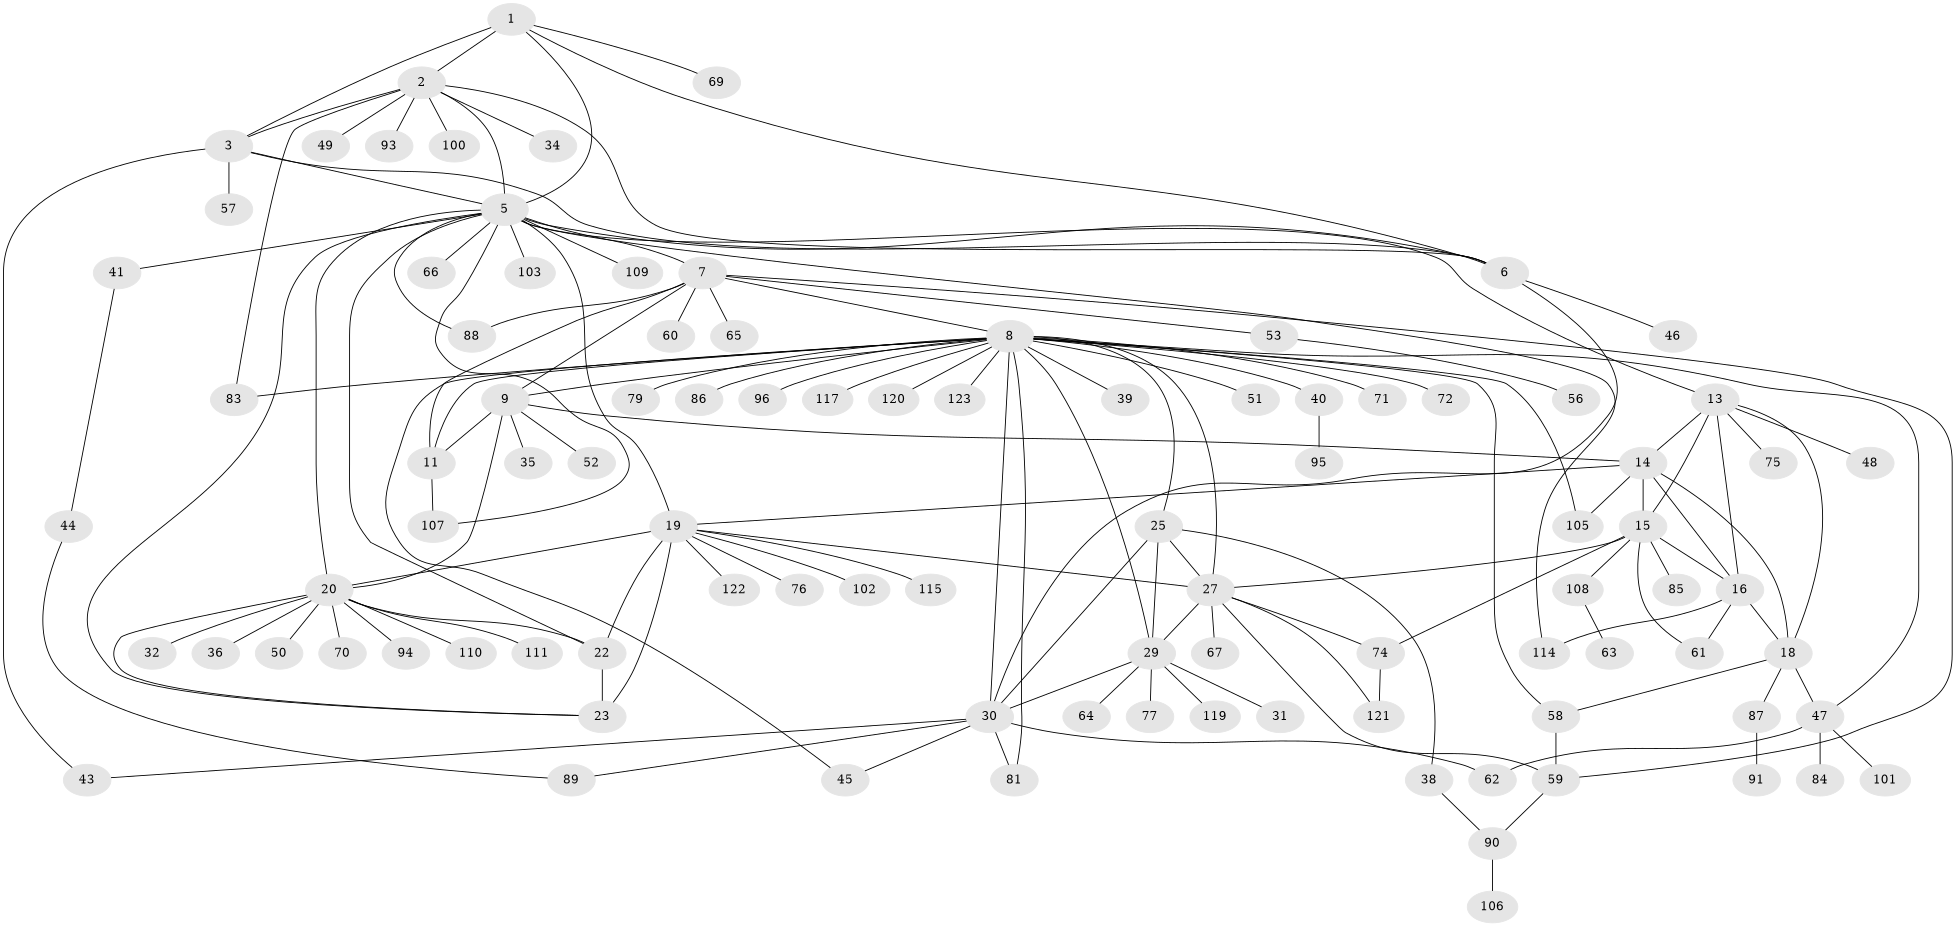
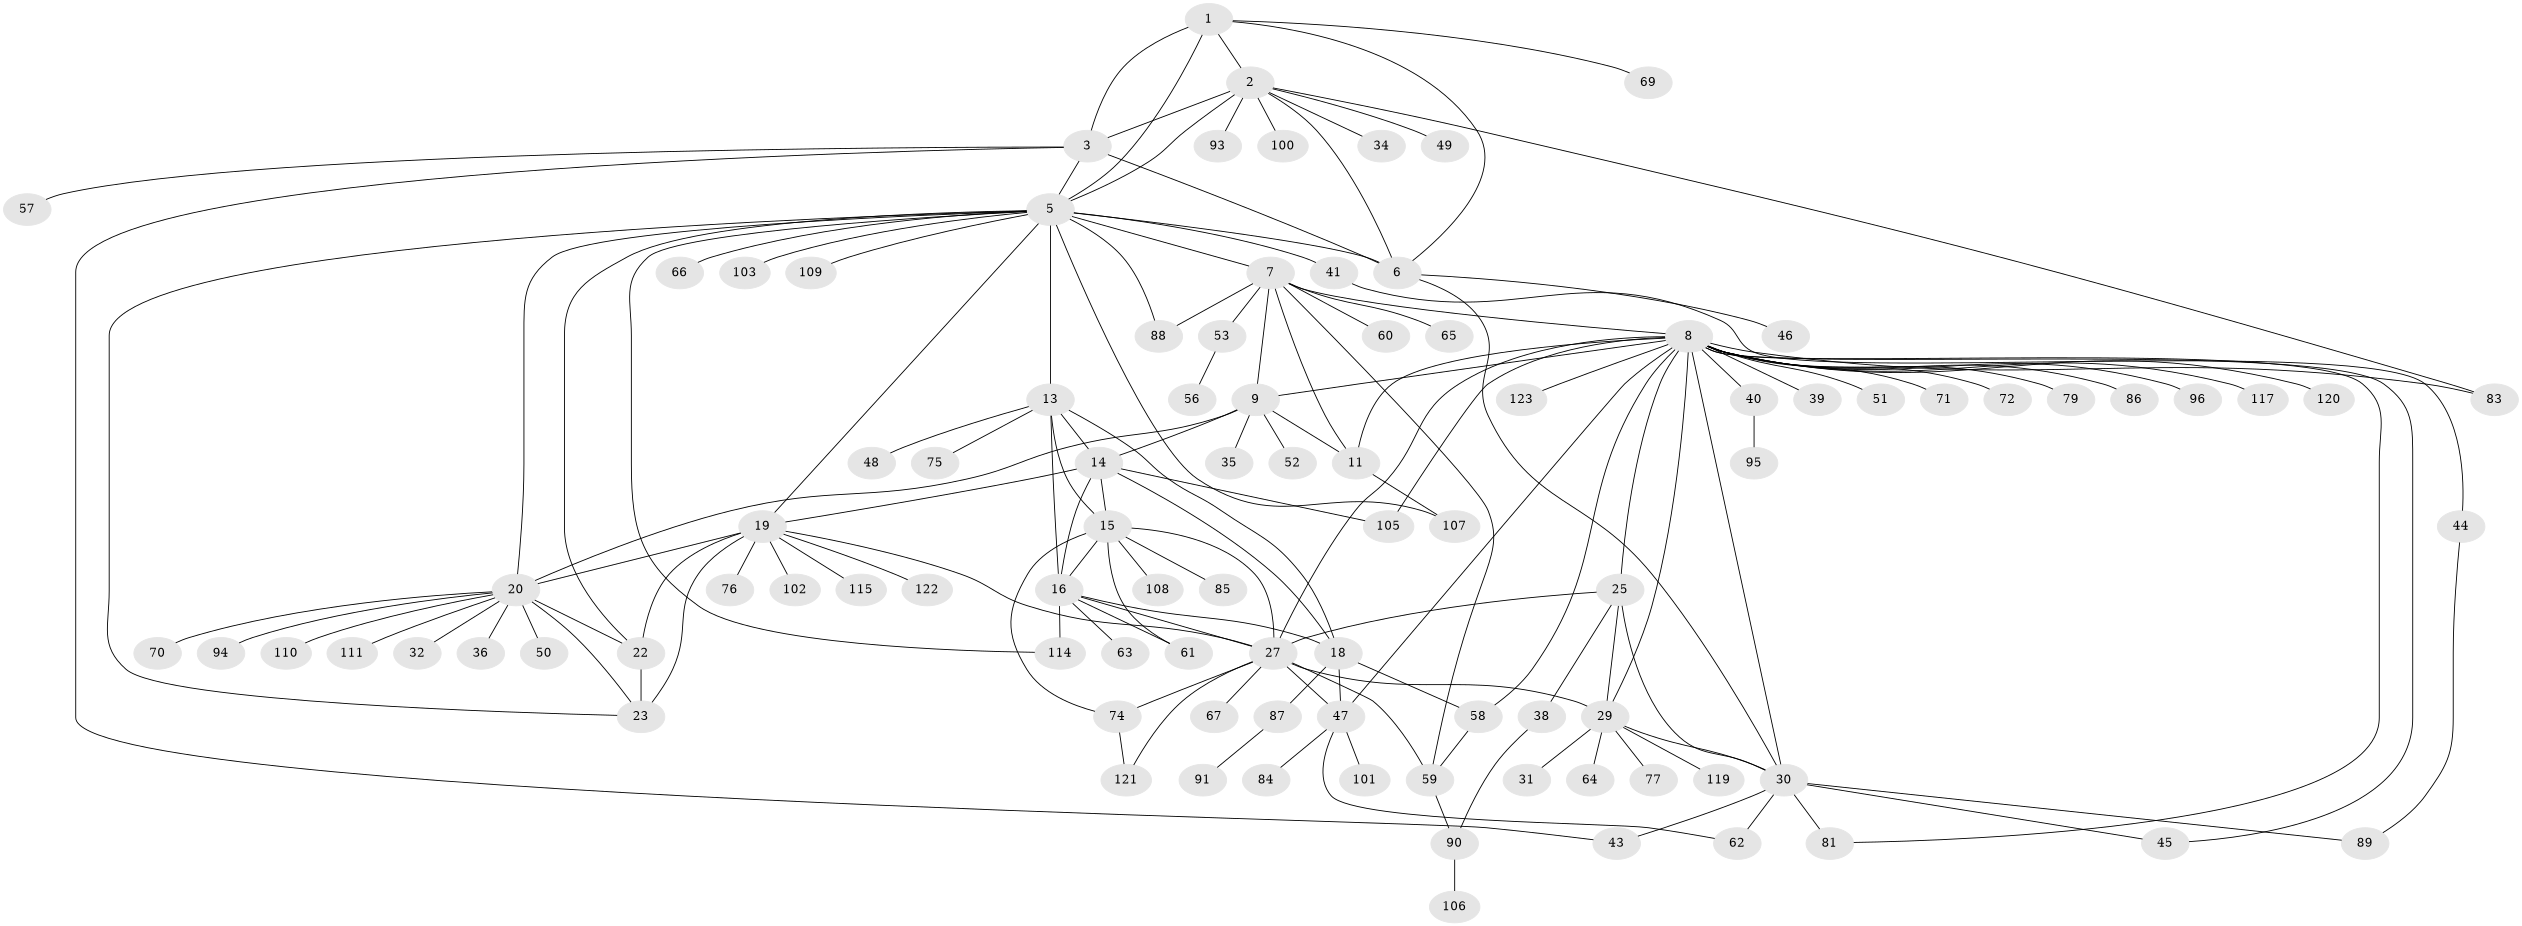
edge "16" -- "27": added
edge "108" -- "63": now "16" -- "63"
edge "27" -- "47": added
